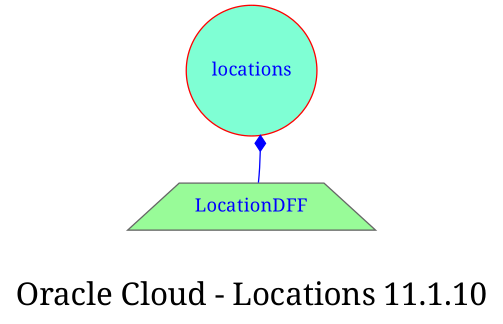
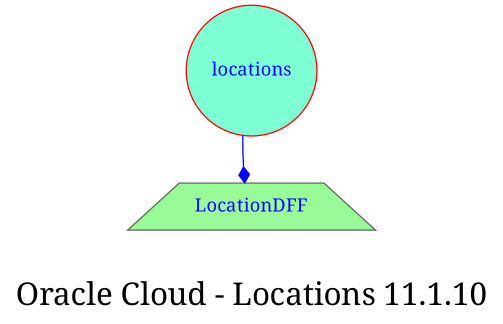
edge "LocationDFF" -> "locations": reversed
